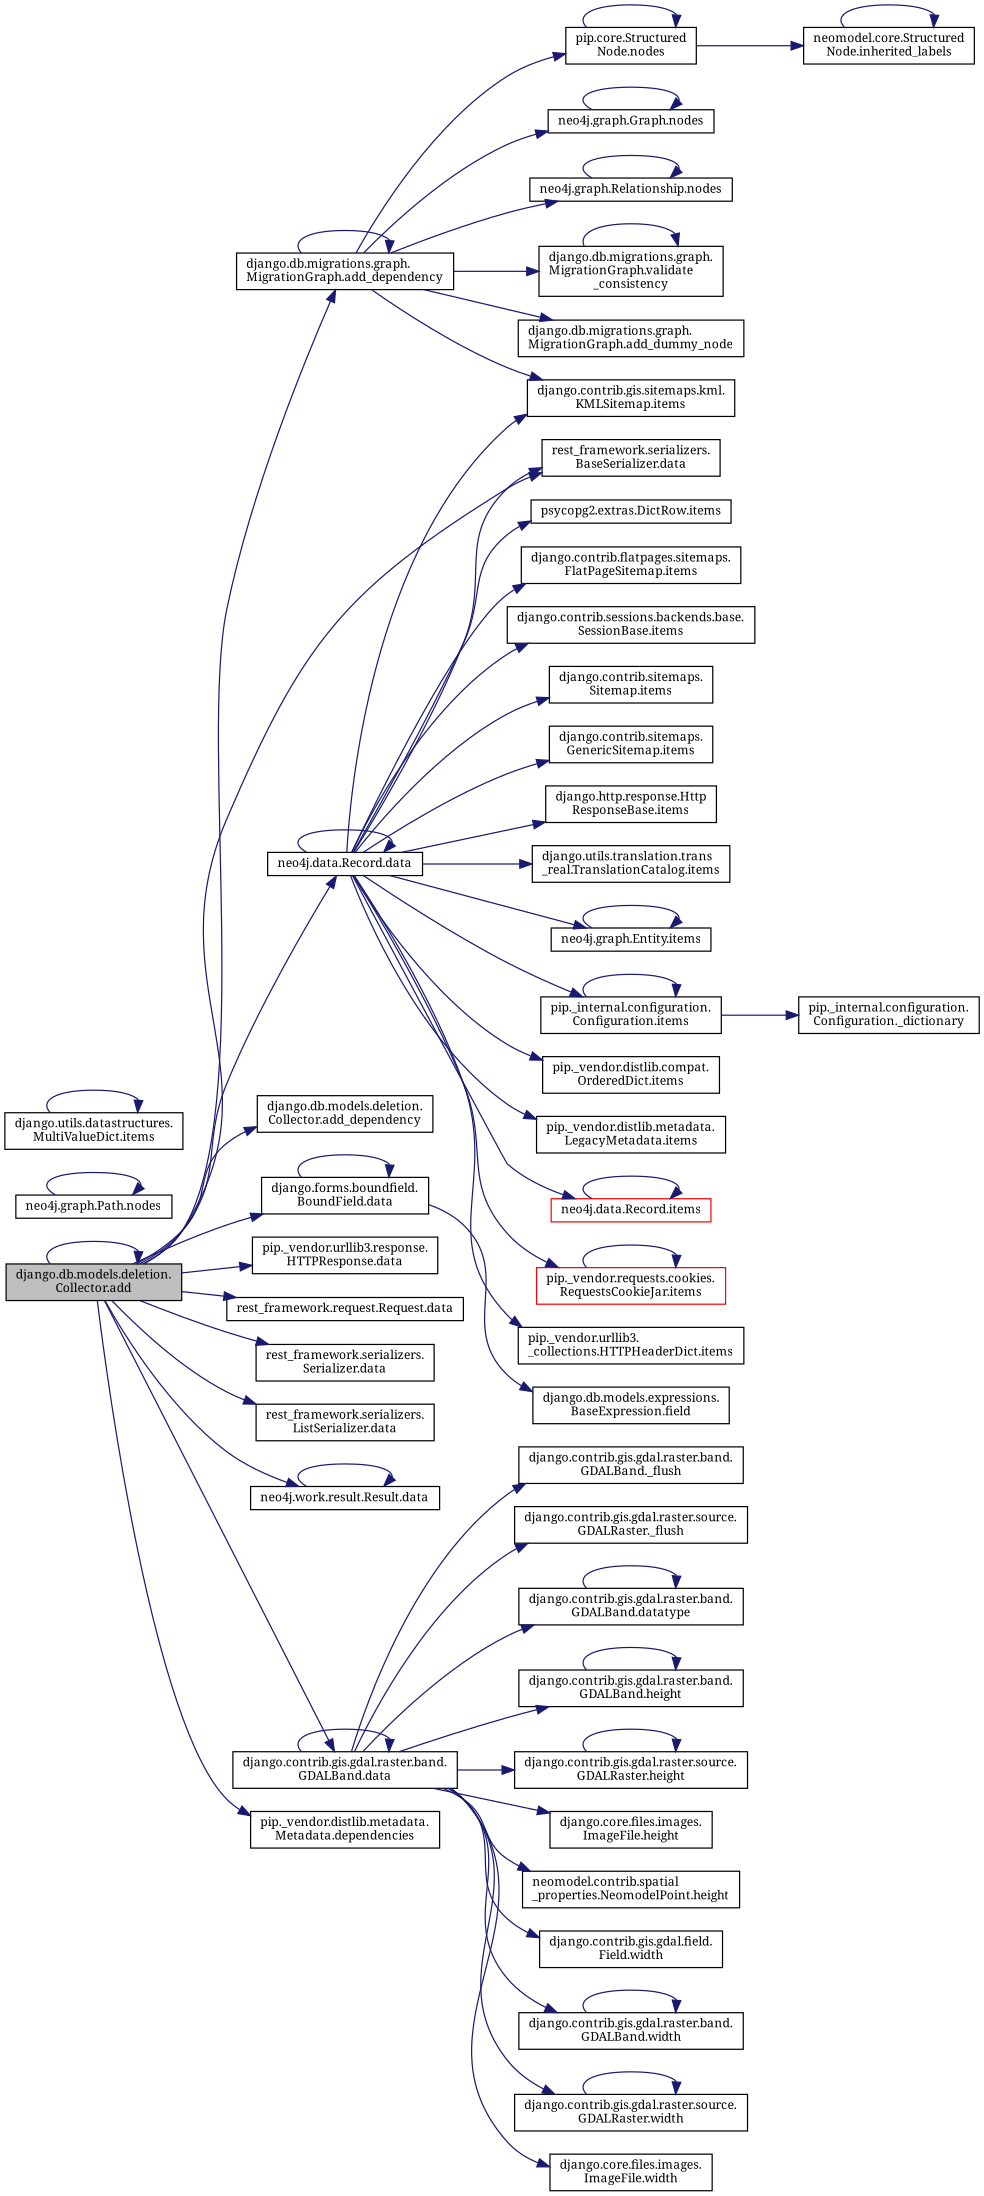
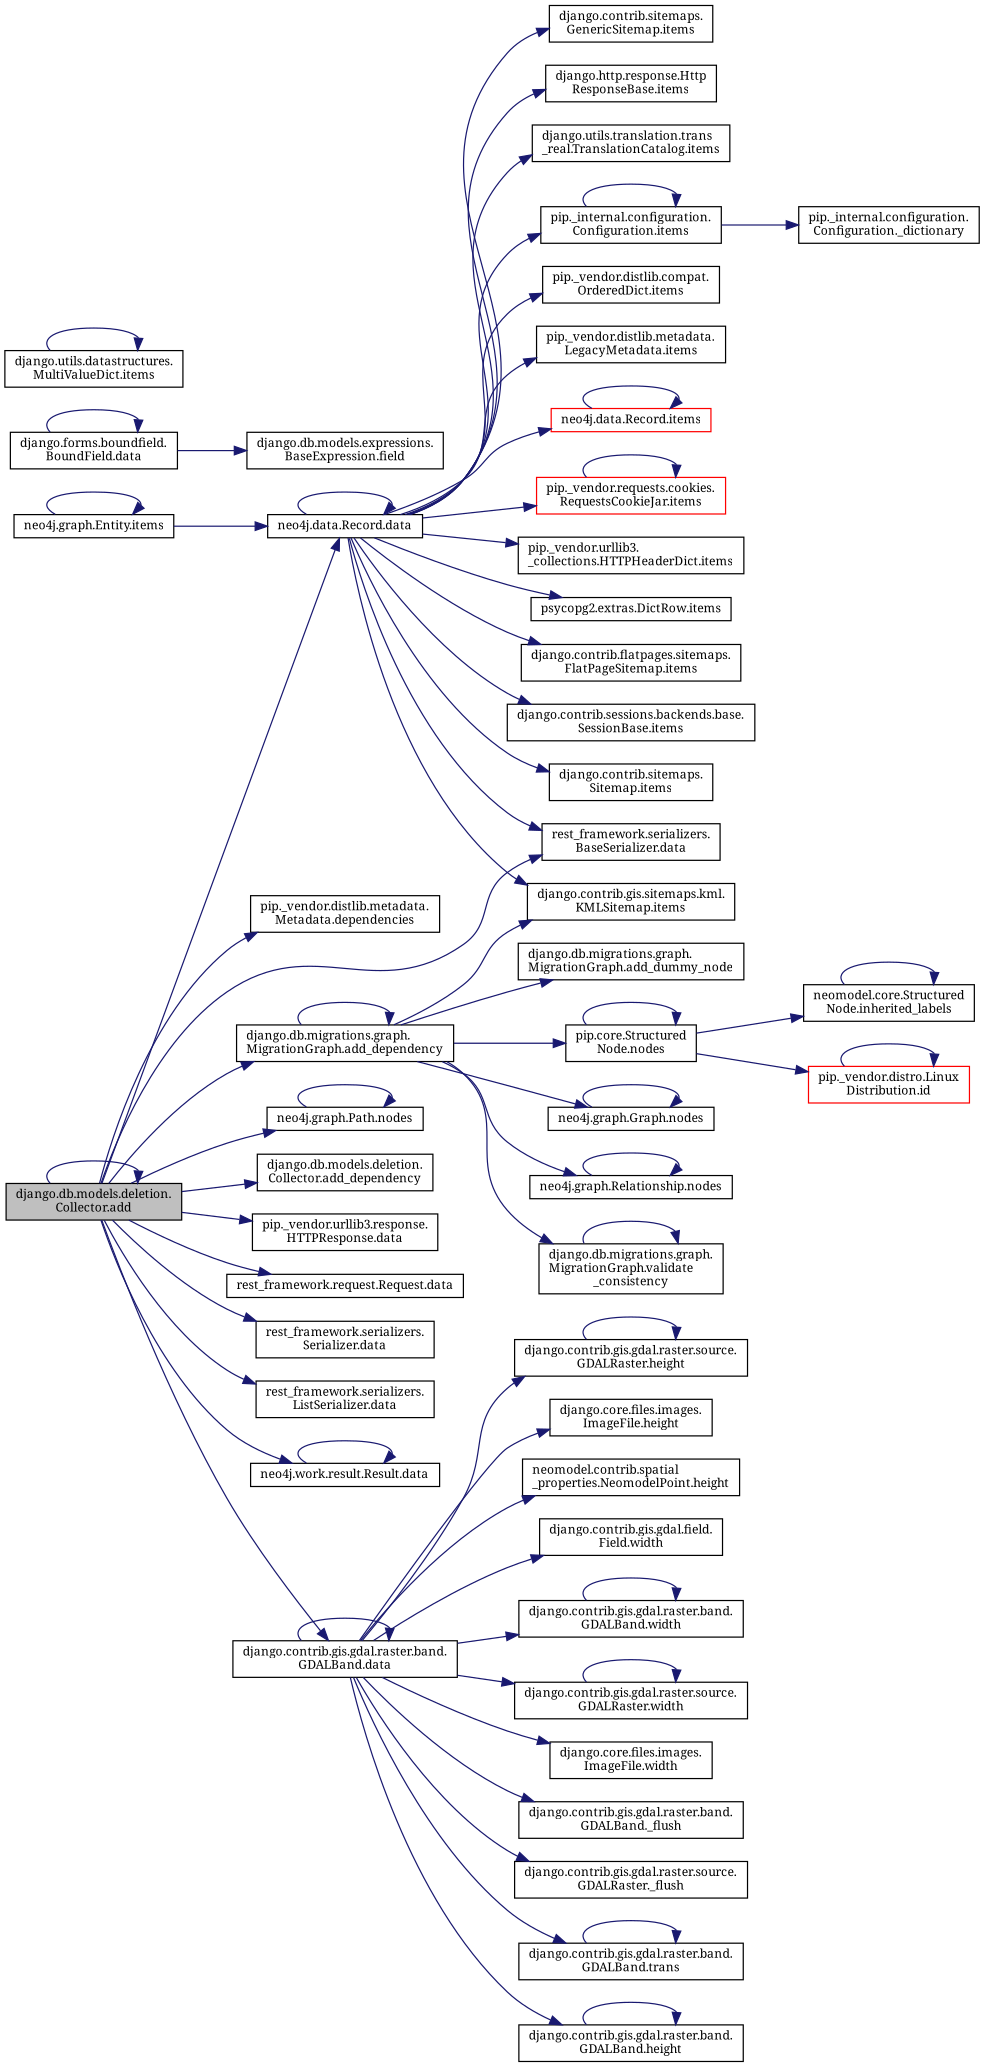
edge "neo4j.data.Record.data" -> "neo4j.graph.Entity.items": reversed
node "pip._vendor.distro.Linux Distribution.id": added
edge "django.db.models.deletion. Collector.add" -> "django.forms.boundfield. BoundField.data": now "django.db.models.deletion. Collector.add" -> "neo4j.graph.Path.nodes"
node "django.contrib.gis.gdal.raster.band. GDALBand.datatype": label "django.contrib.gis.gdal.raster.band. GDALBand.datatype" -> "django.contrib.gis.gdal.raster.band. GDALBand.trans"
